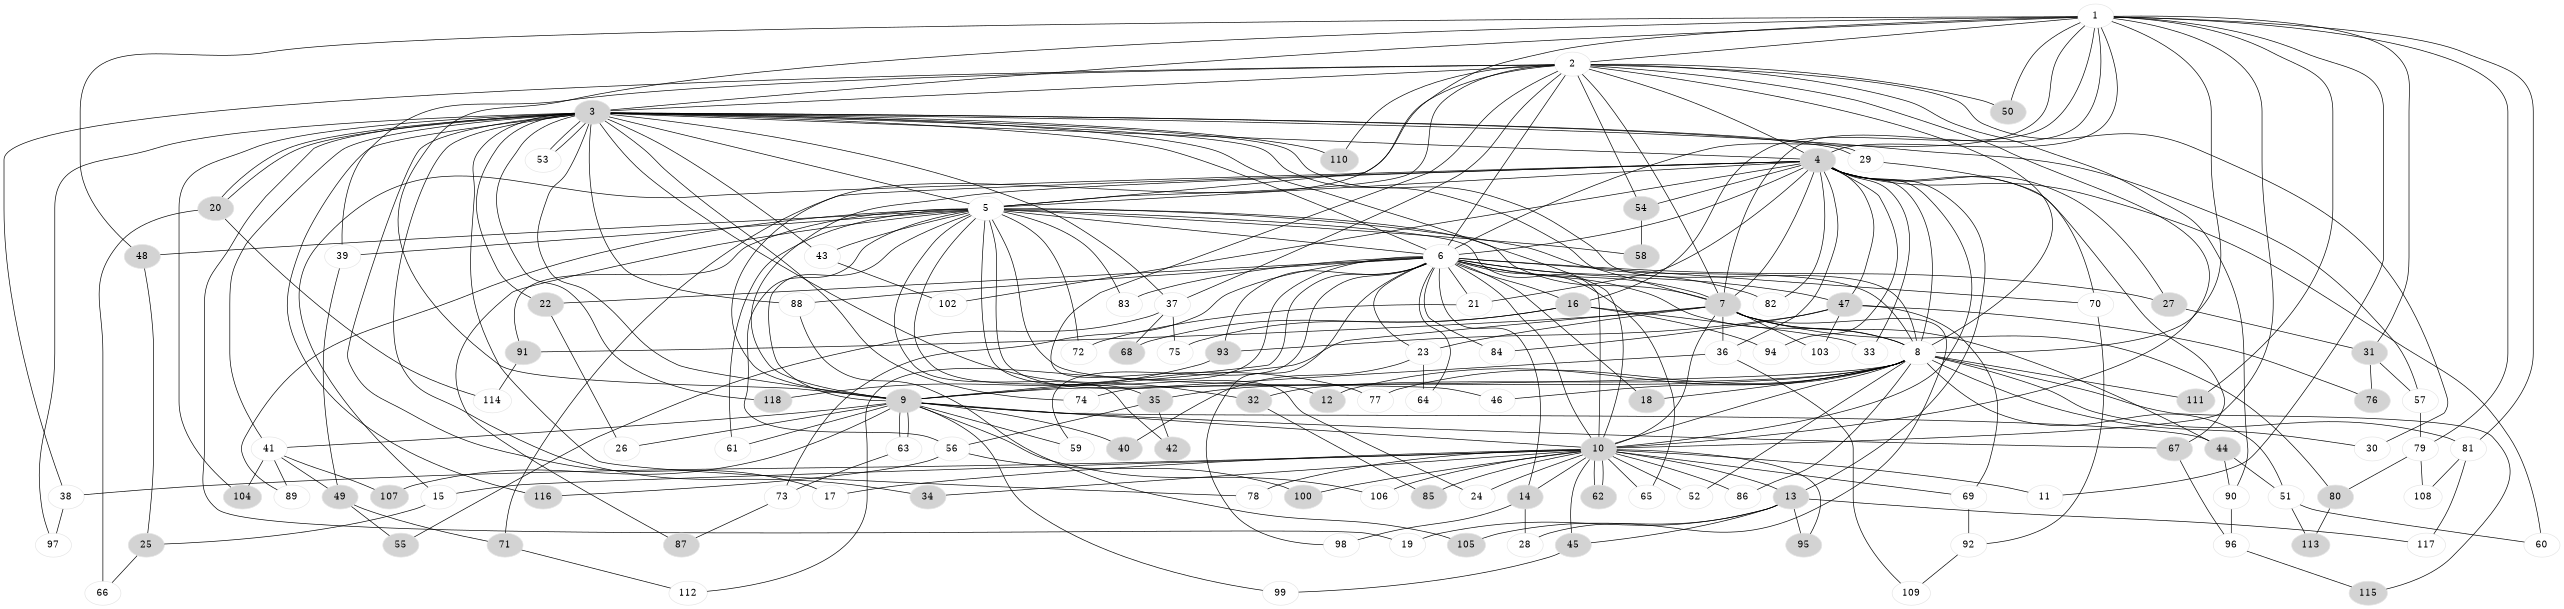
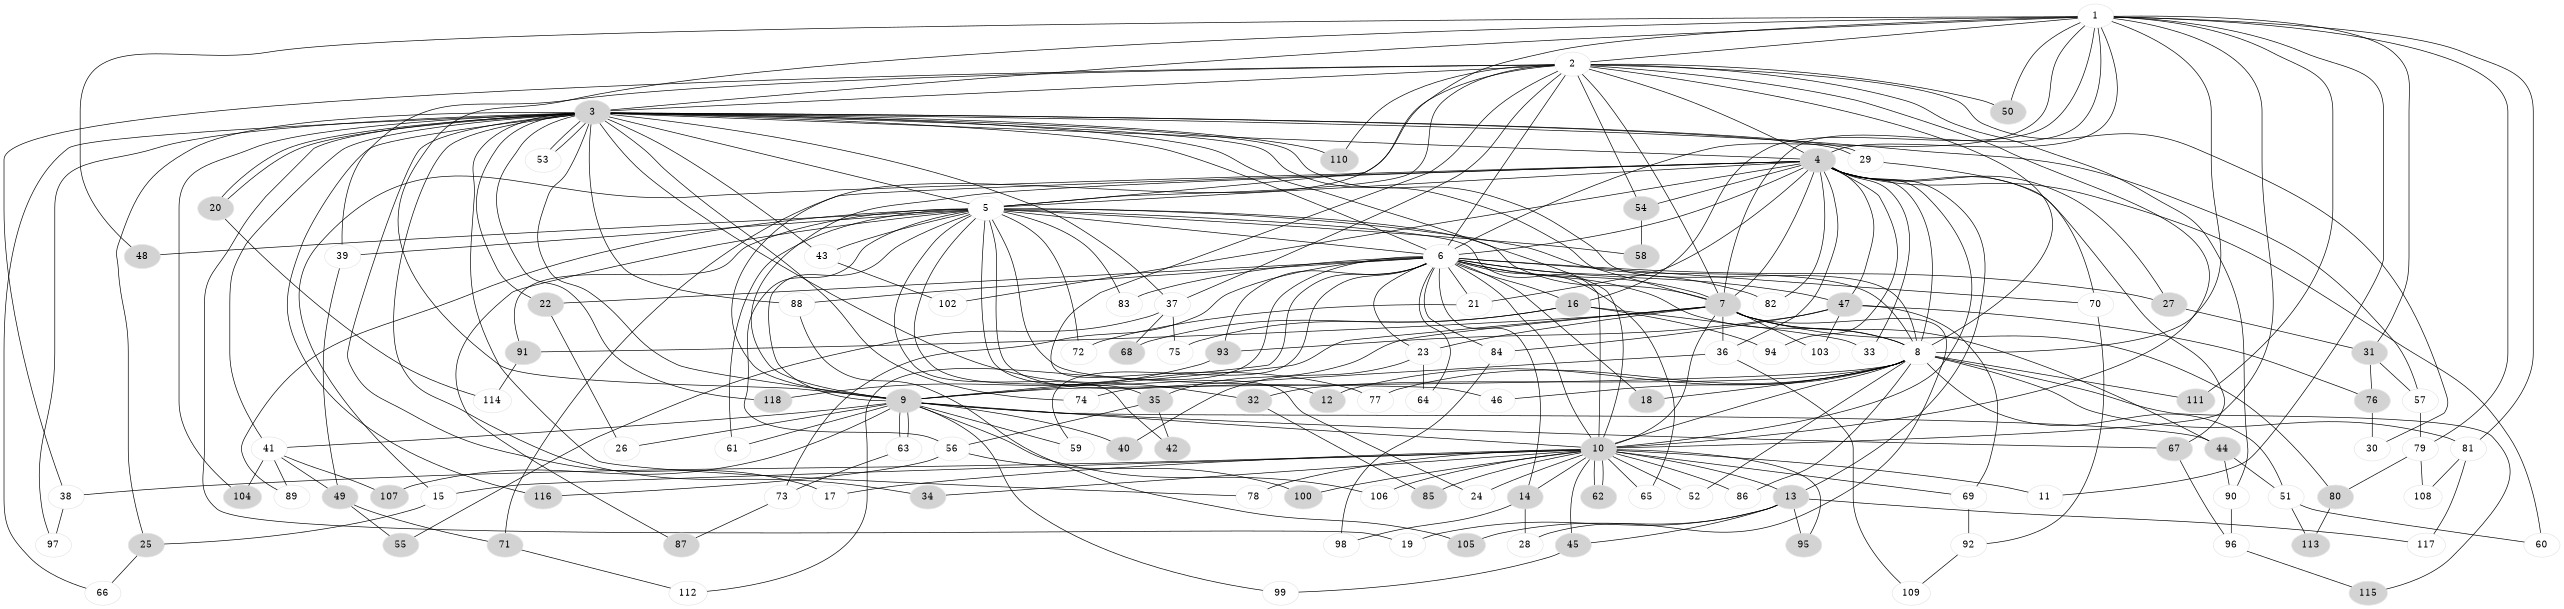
edge "20" -- "66": now "3" -- "66"
edge "8" -- "35": now "7" -- "35"
edge "48" -- "25": now "3" -- "25"
edge "6" -- "98": now "84" -- "98"
edge "8" -- "30": now "76" -- "30"
